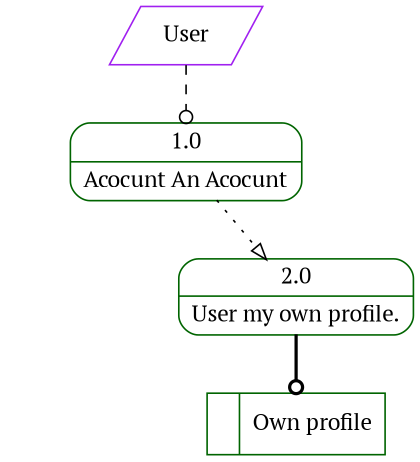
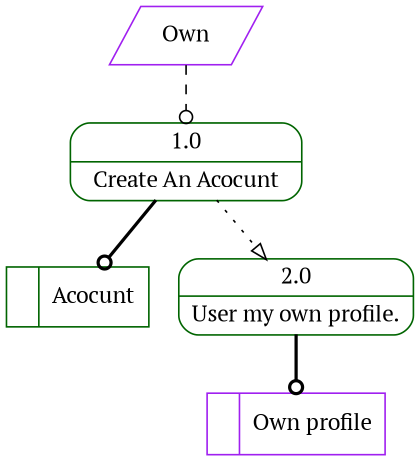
node "User": label "User" -> "Own"
node "1.0": text "Acocunt An Acocunt" -> "Create An Acocunt"
node "Acocunt": added
node "Own profile": color darkgreen -> purple
